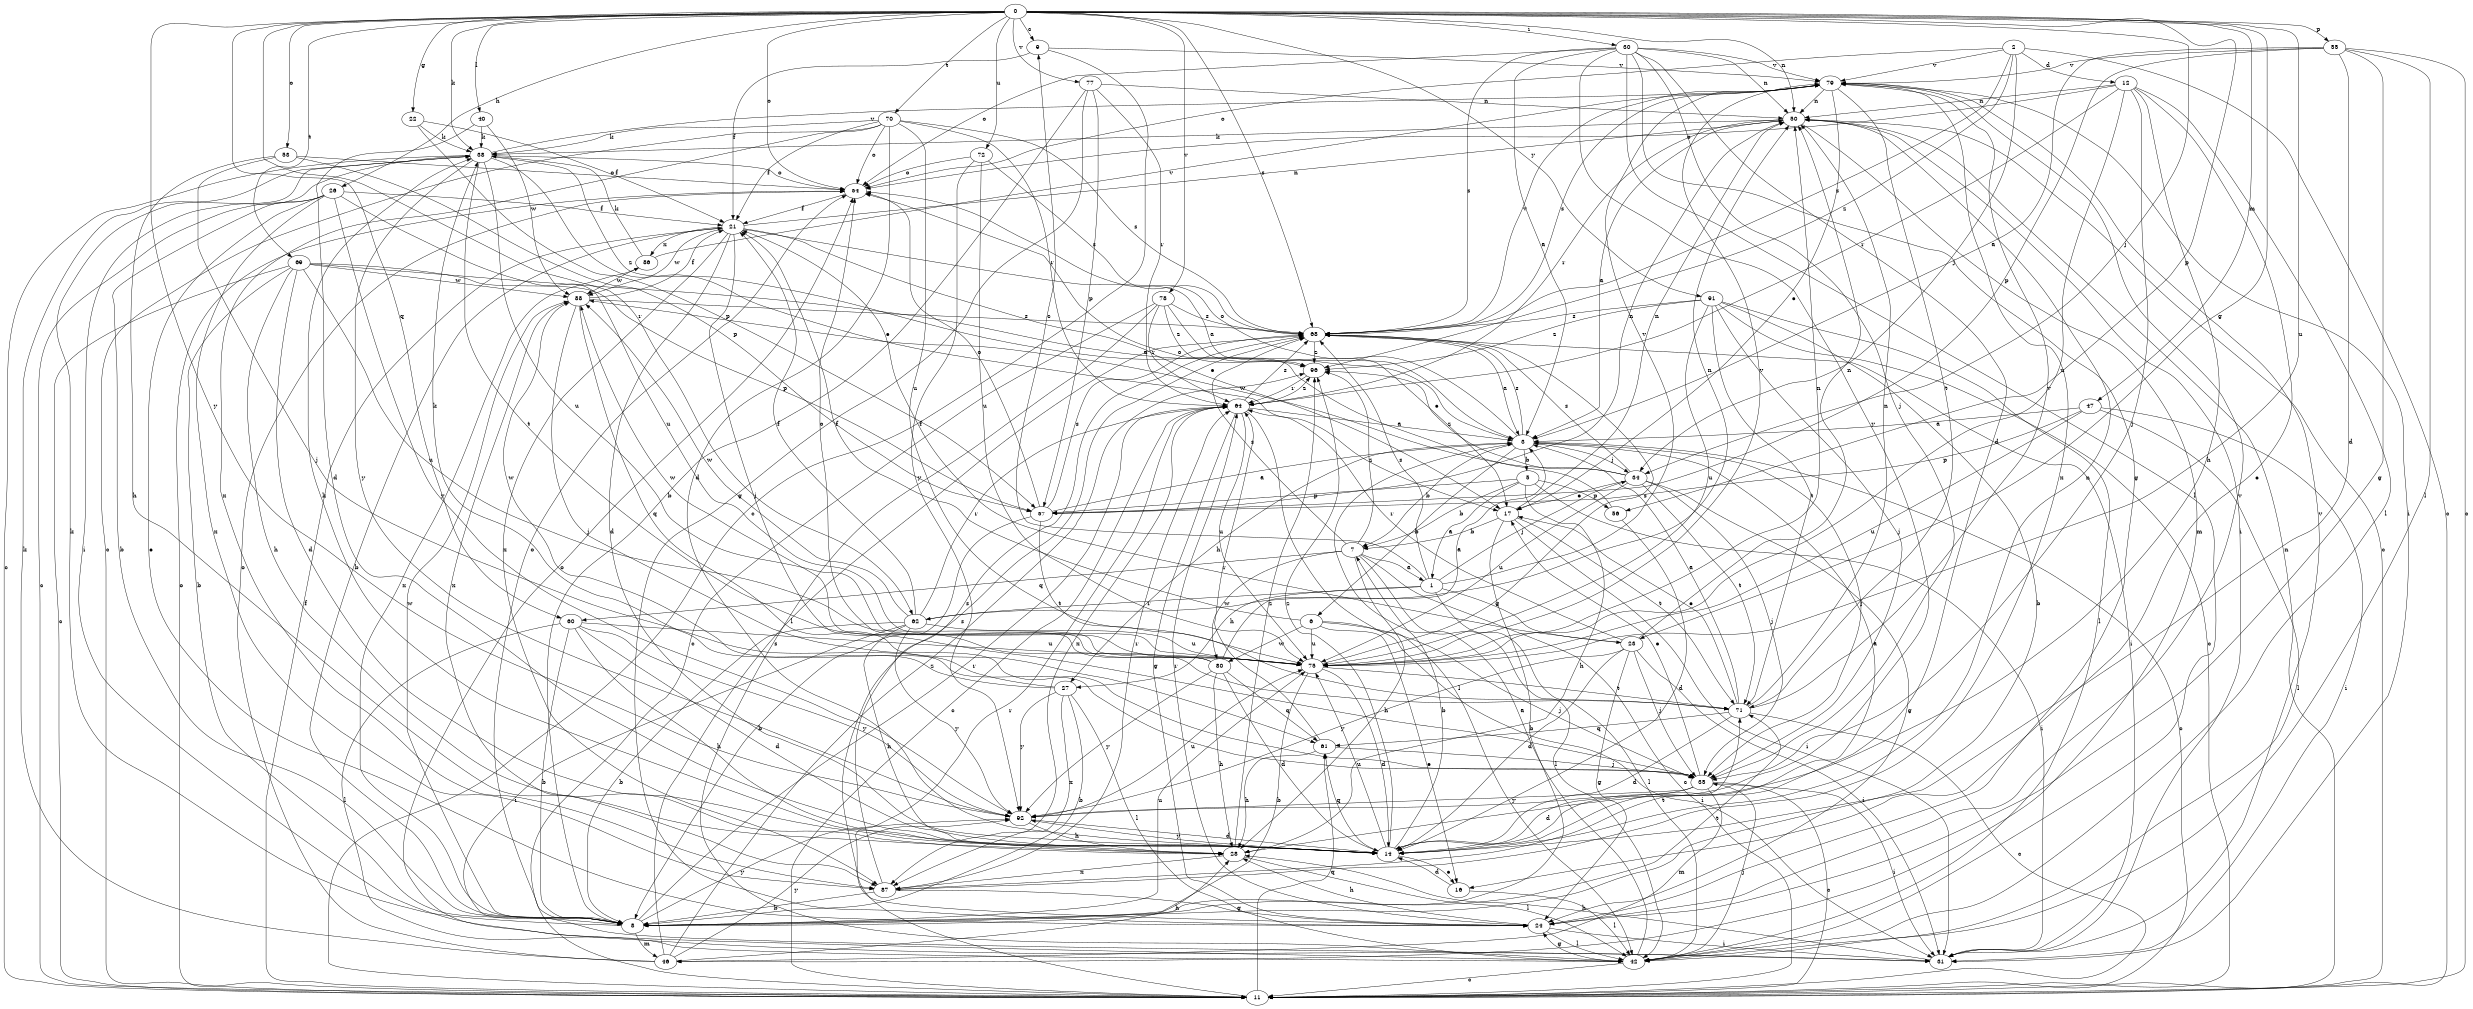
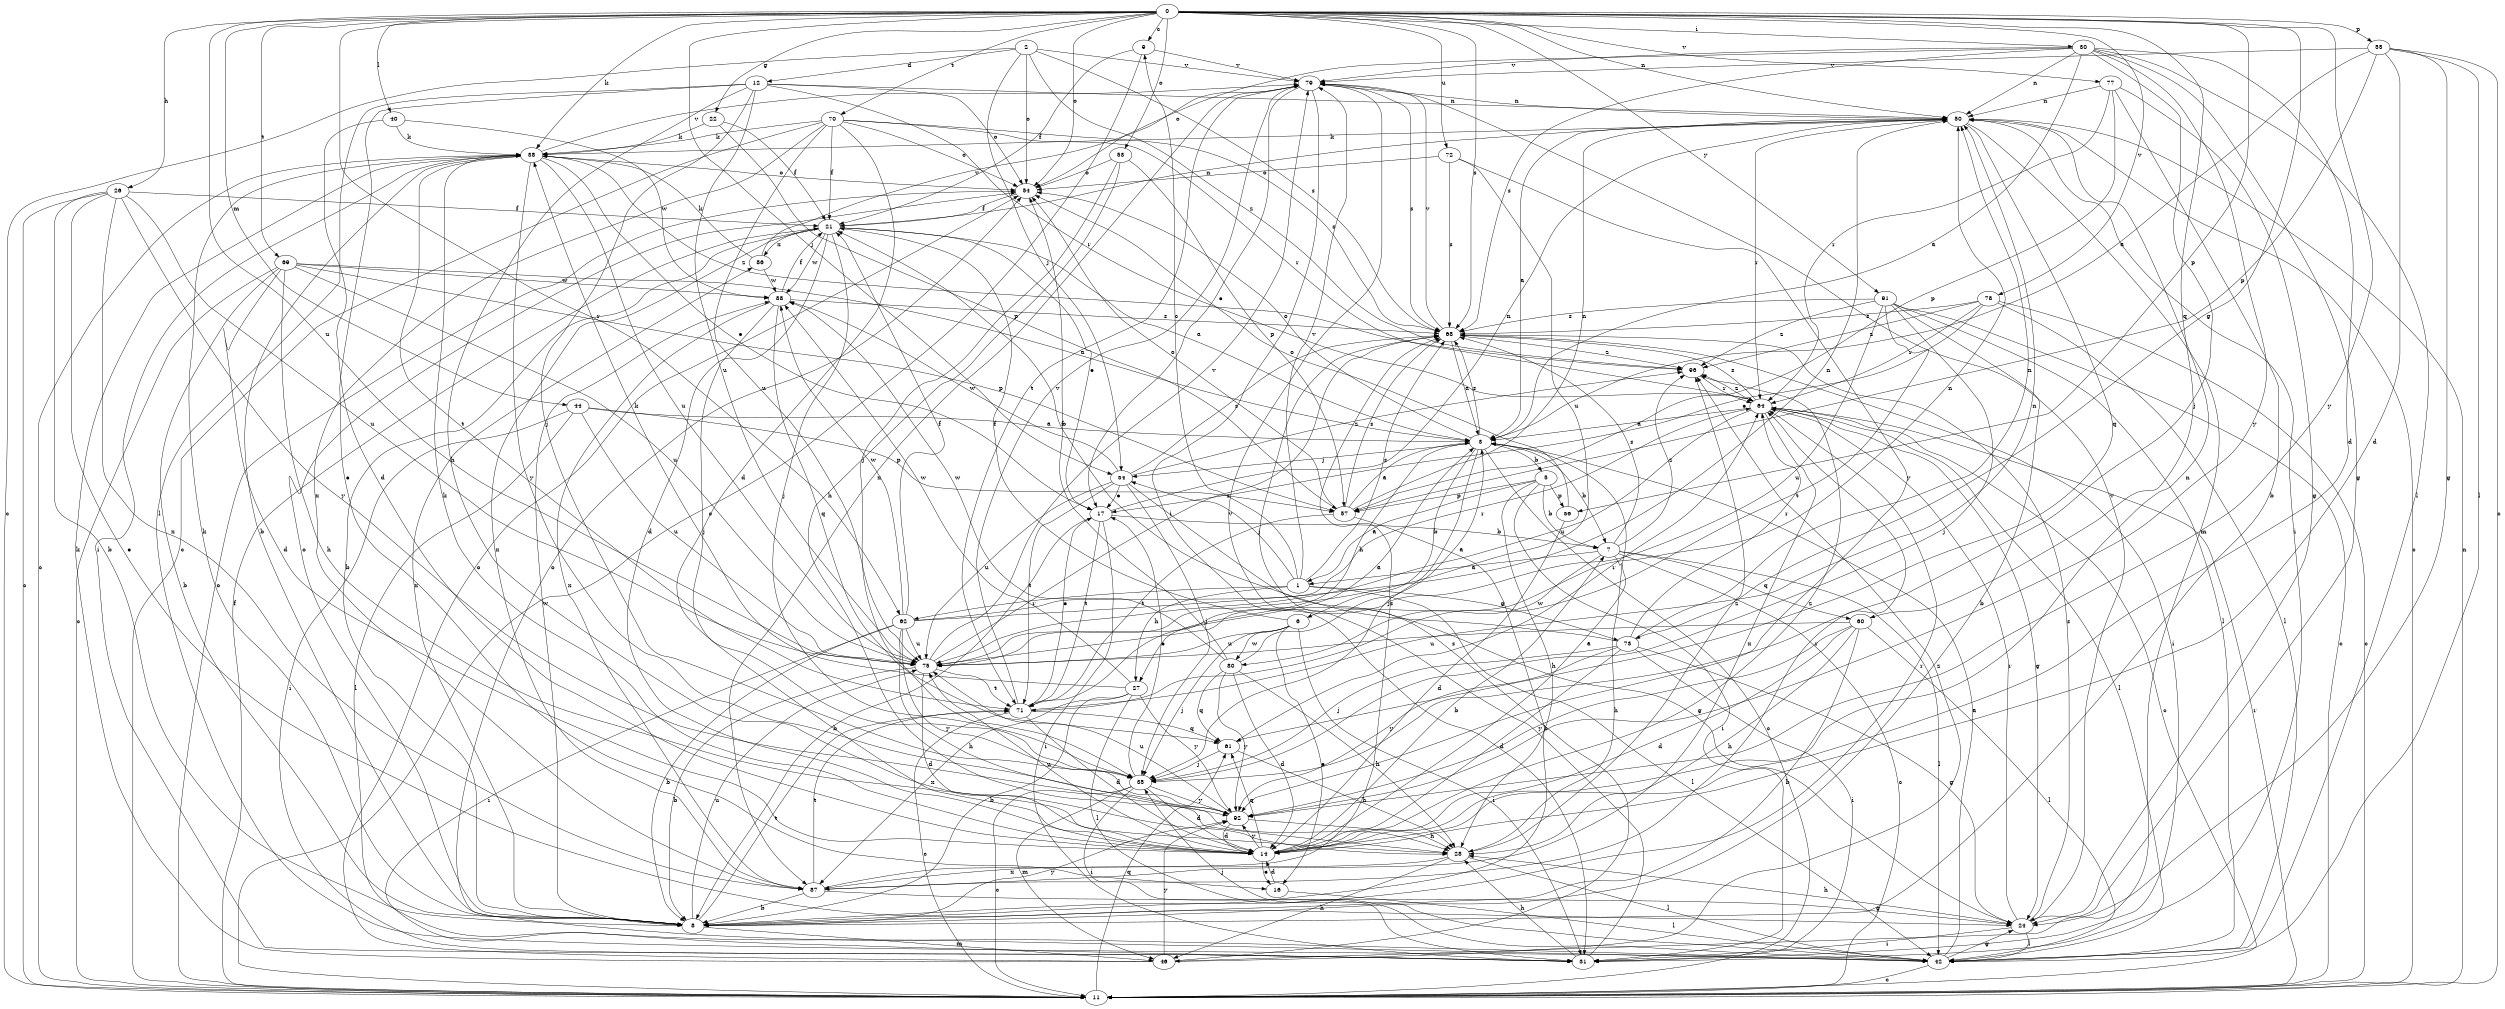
node "47": label "47" -> "44"
edge "38" -> "8": added, label "b"
edge "50" -> "61": added, label "q"
node "23": label "23" -> "73"
edge "46" -> "28": reversed
